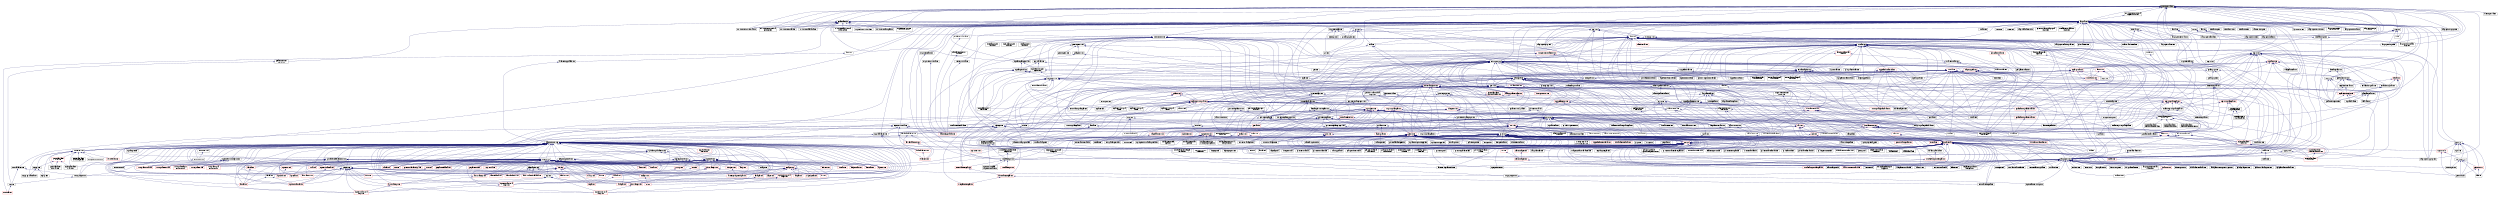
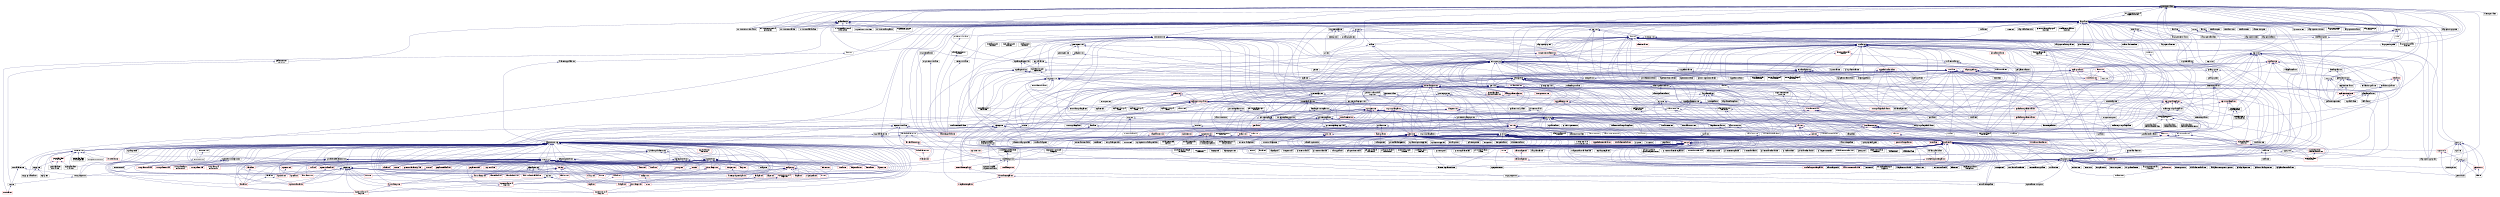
node "int128.cpp": removed
